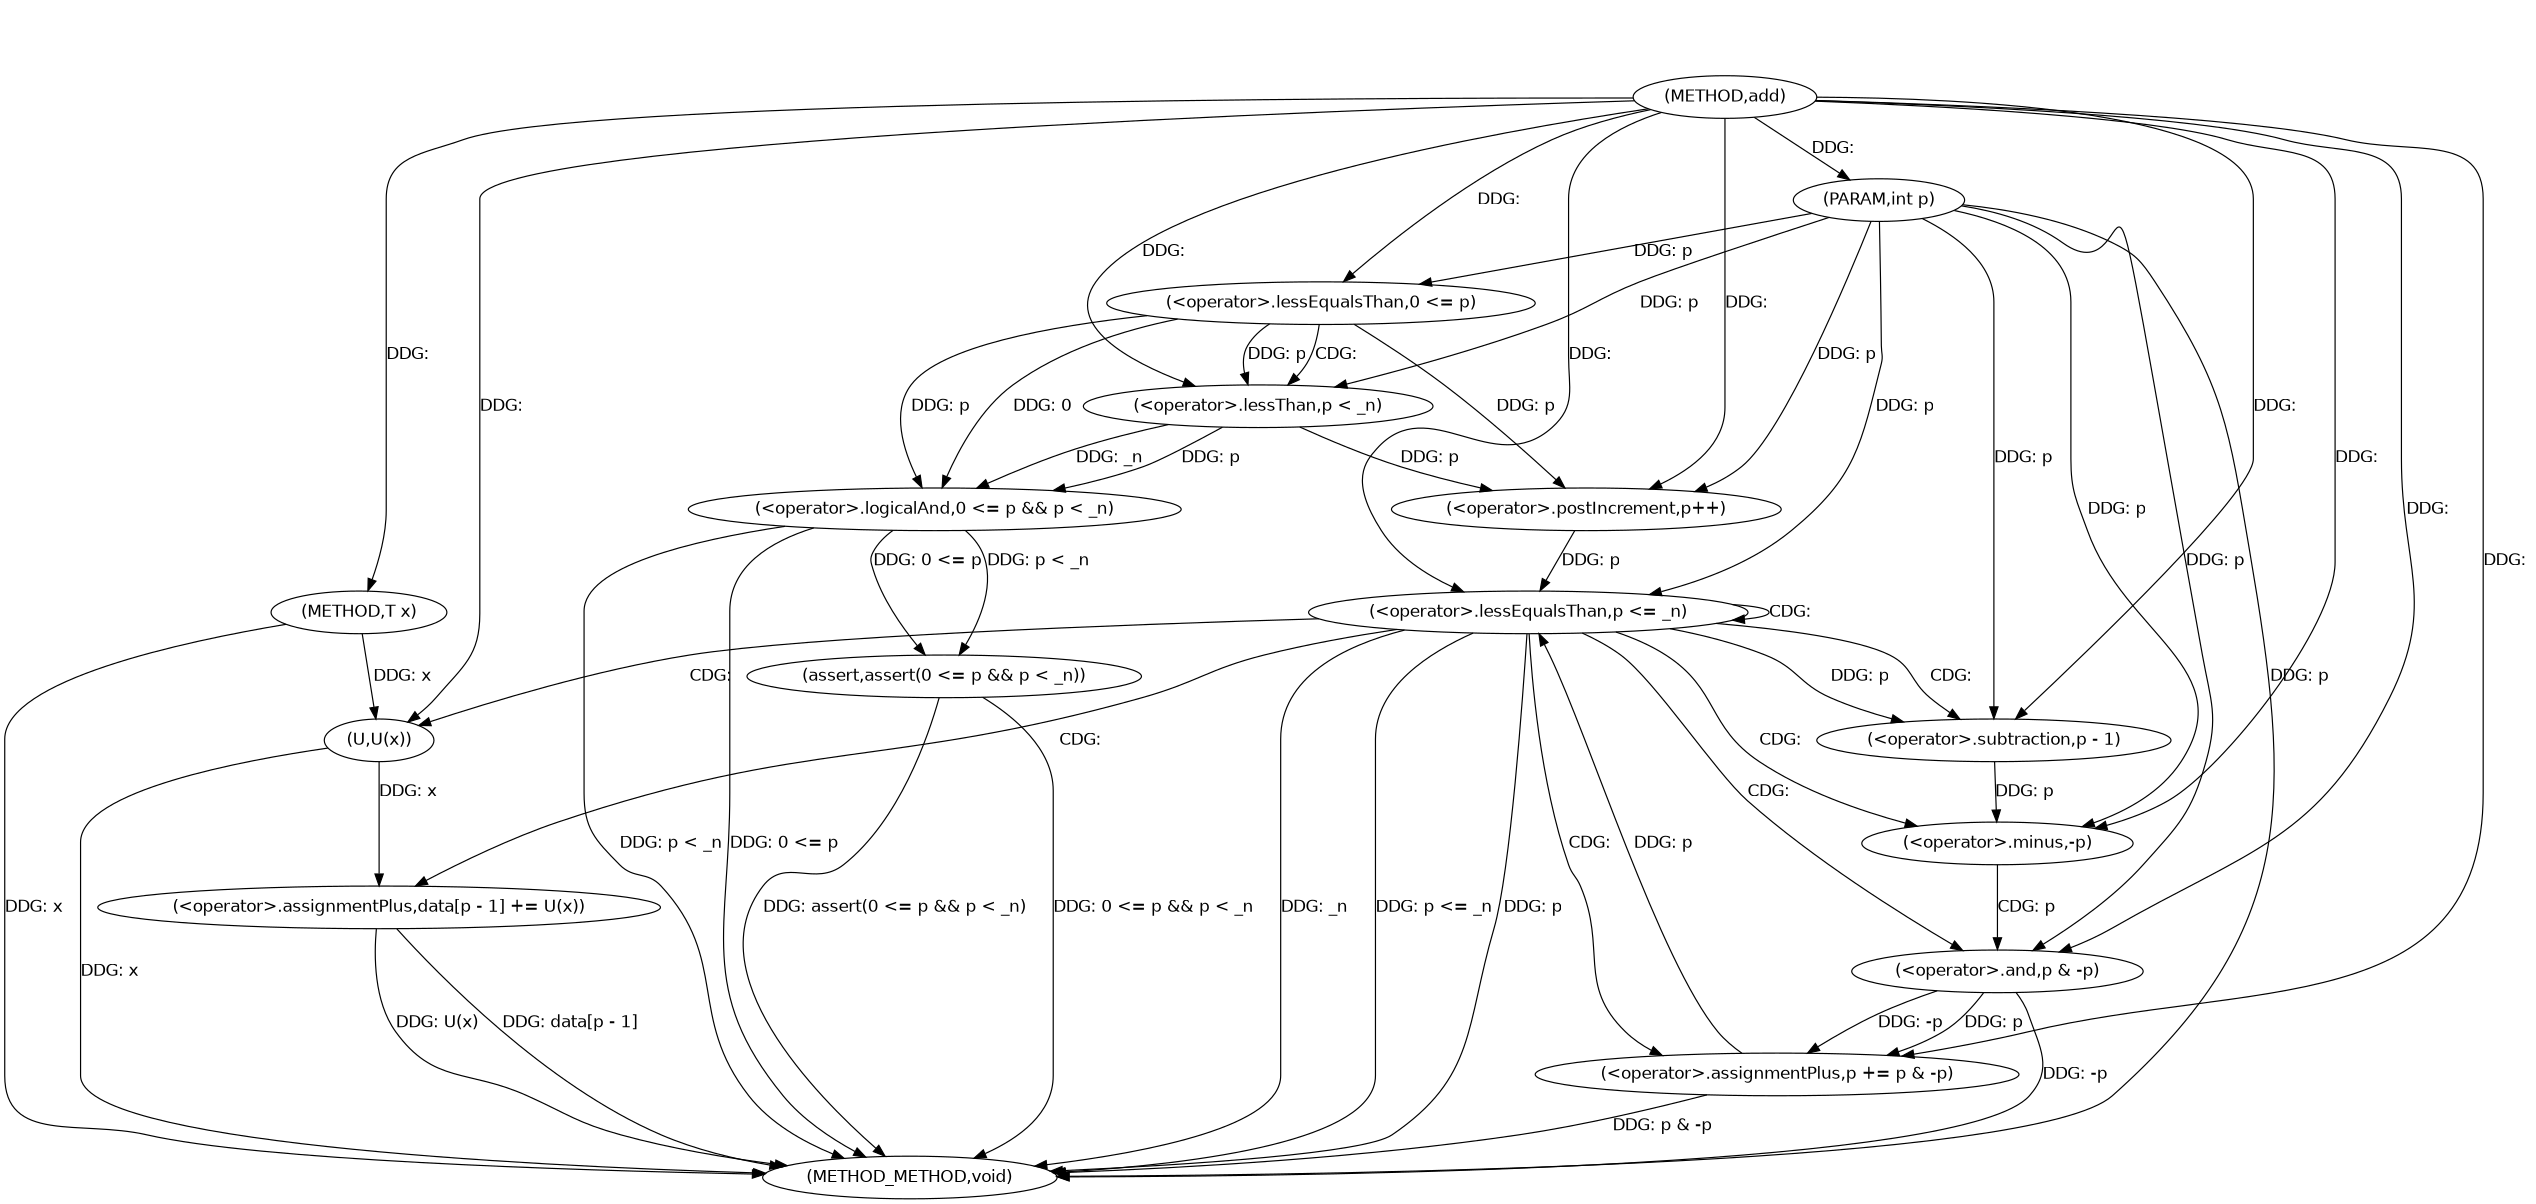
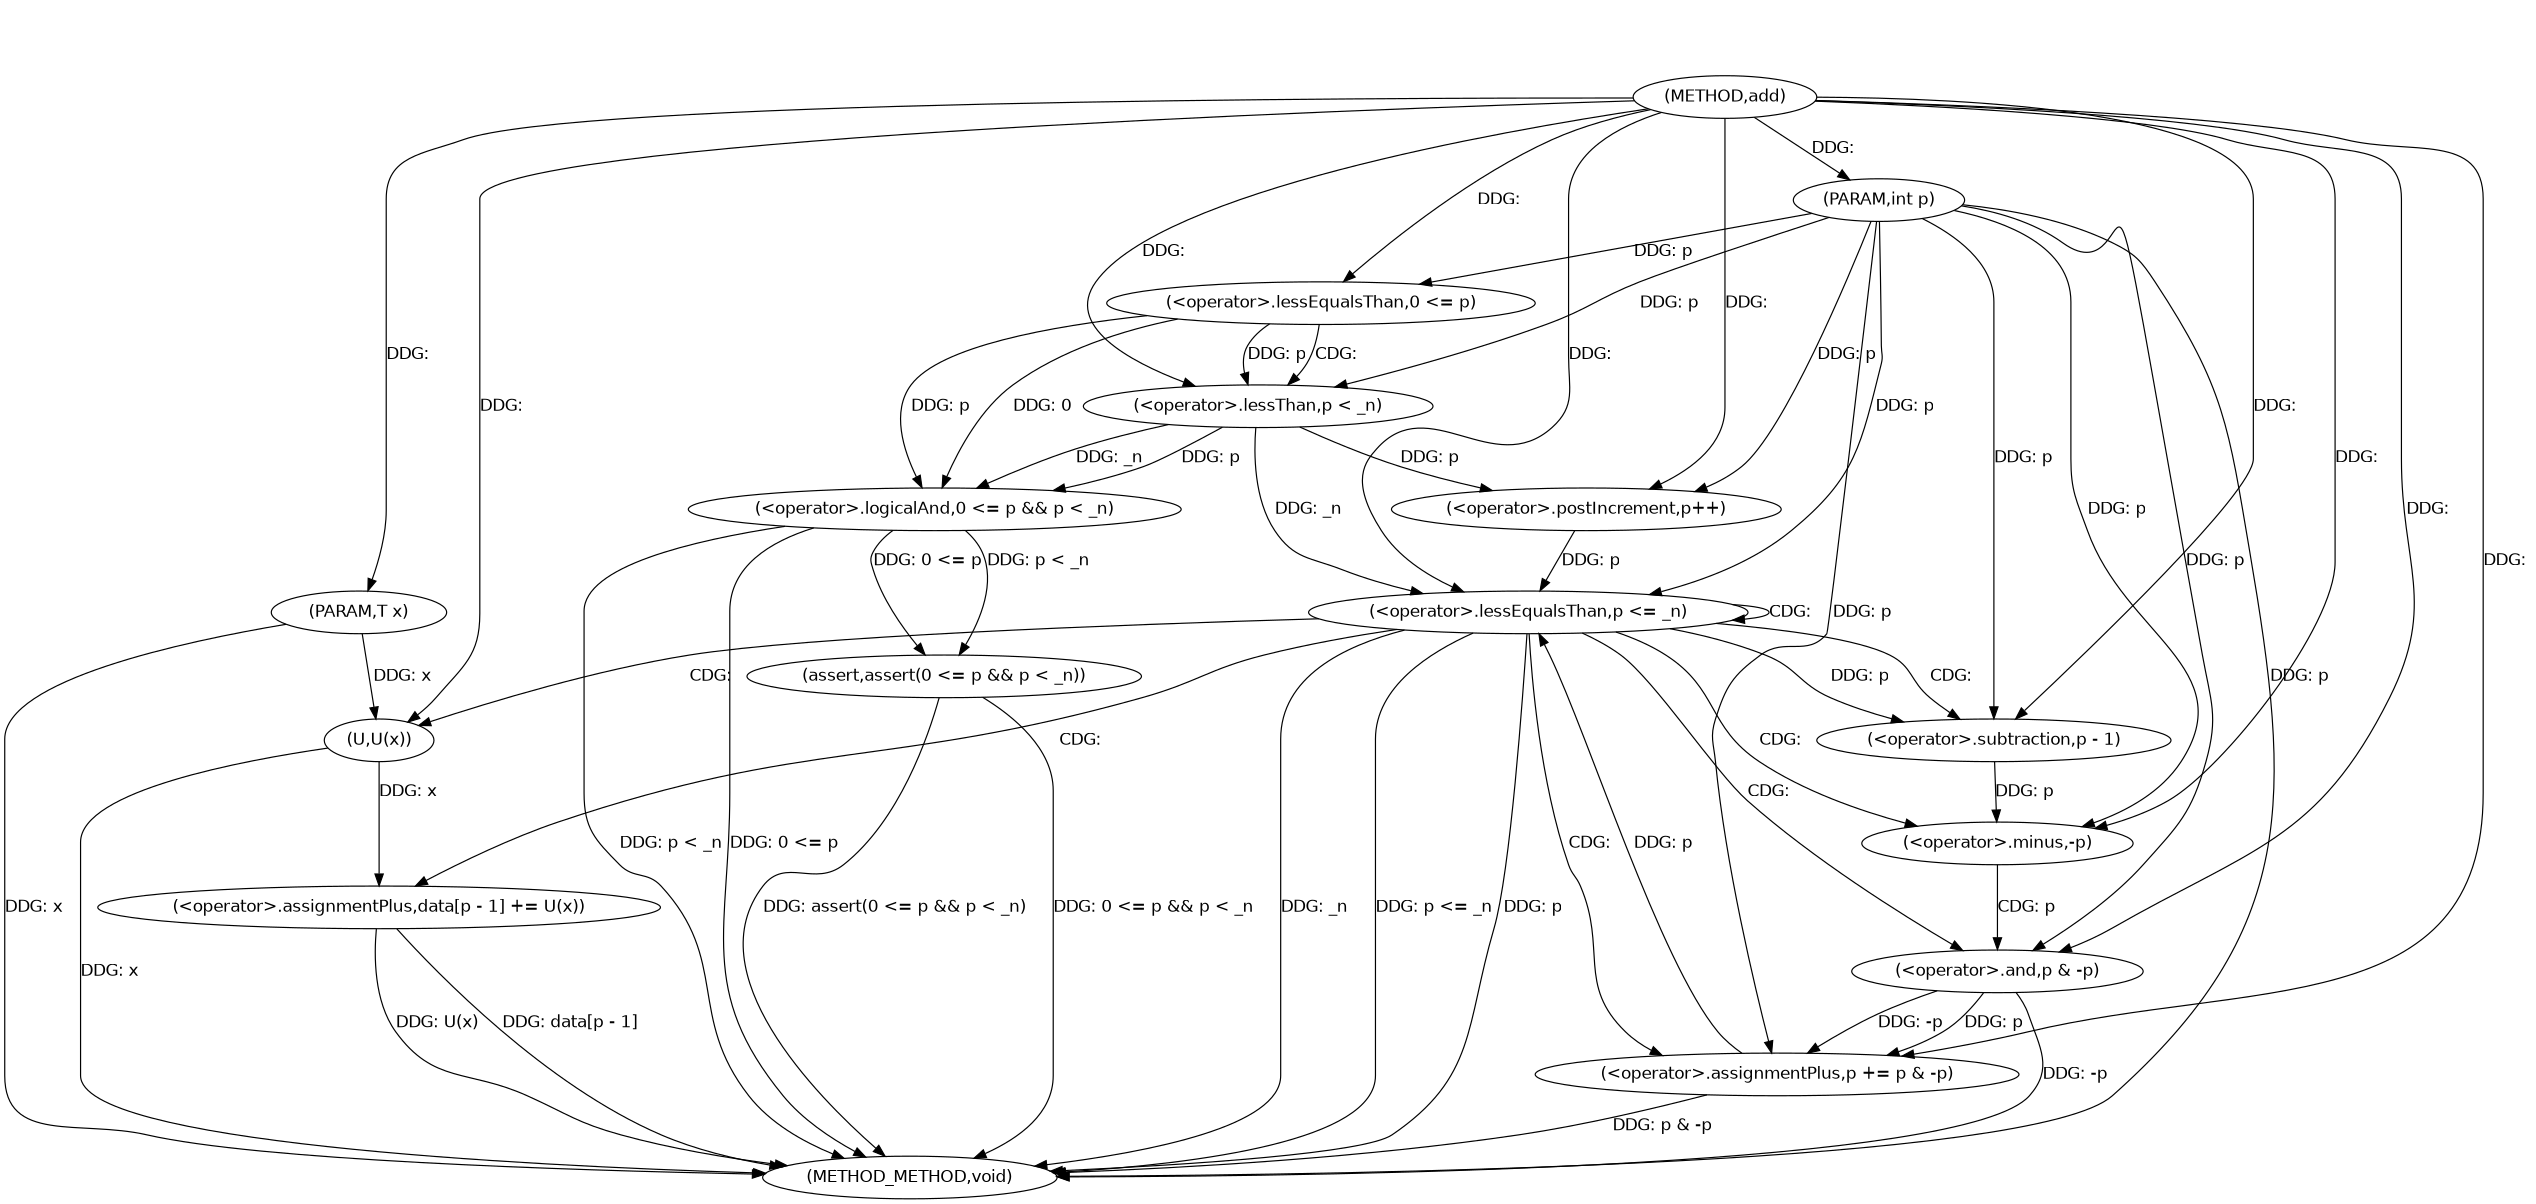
edge "(<operator>.lessEqualsThan,0 <= p)" -> "(<operator>.postIncrement,p++)": removed, label "DDG: p"
edge "(<operator>.lessThan,p < _n)" -> "(<operator>.lessEqualsThan,p <= _n)": added, label "DDG: _n"
node "(METHOD,T x)": label "(METHOD,T x)" -> "(PARAM,T x)"
edge "(PARAM,int p)" -> "(<operator>.assignmentPlus,p += p & -p)": added, label "DDG: p"
